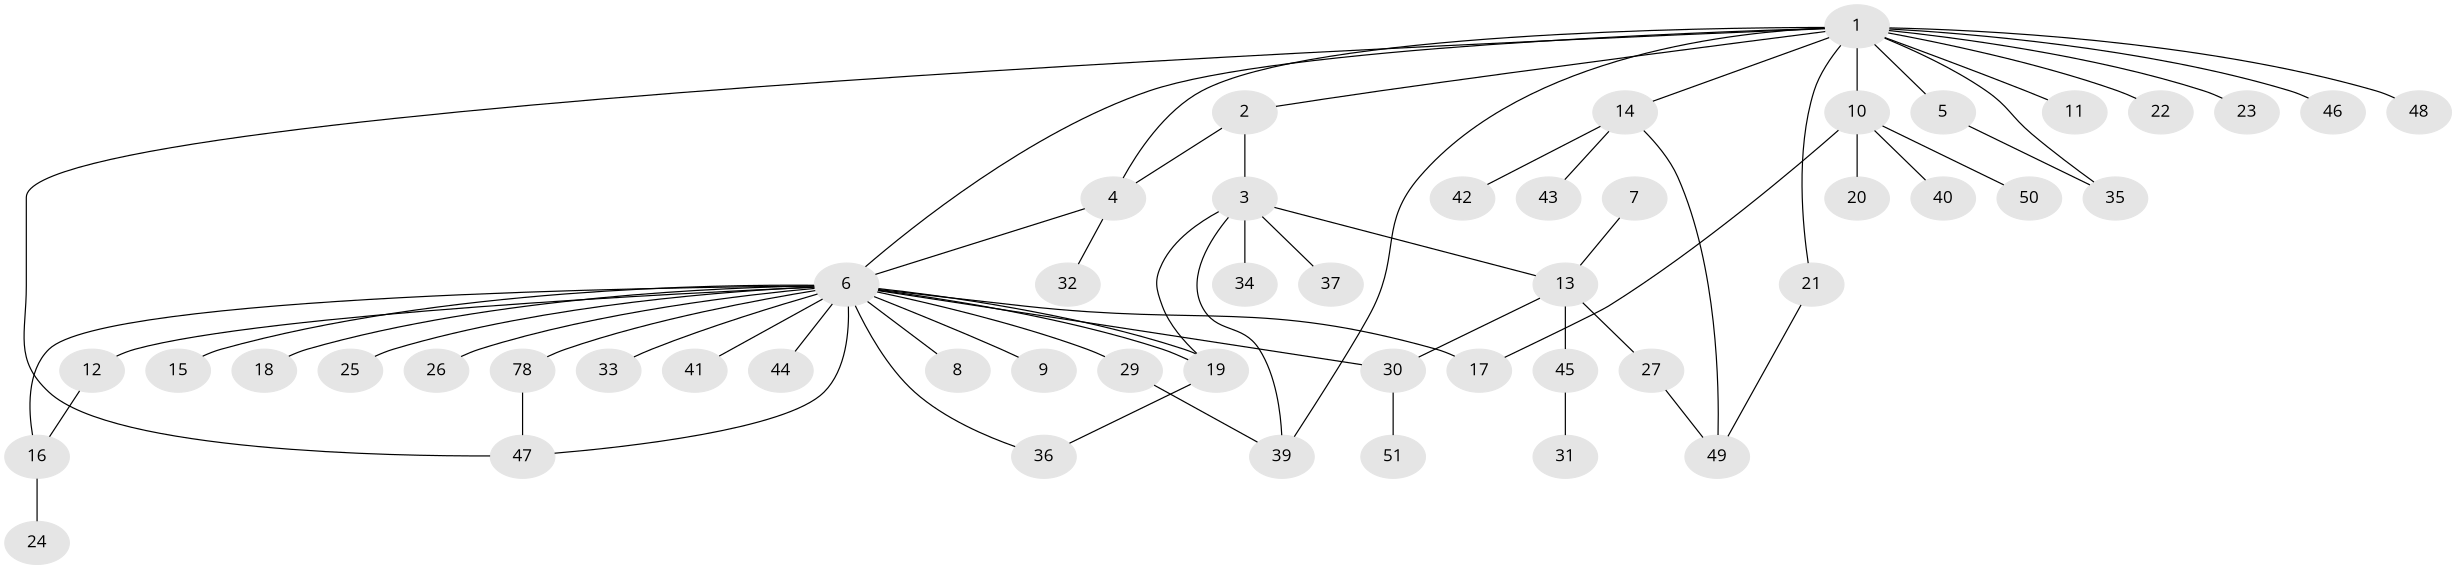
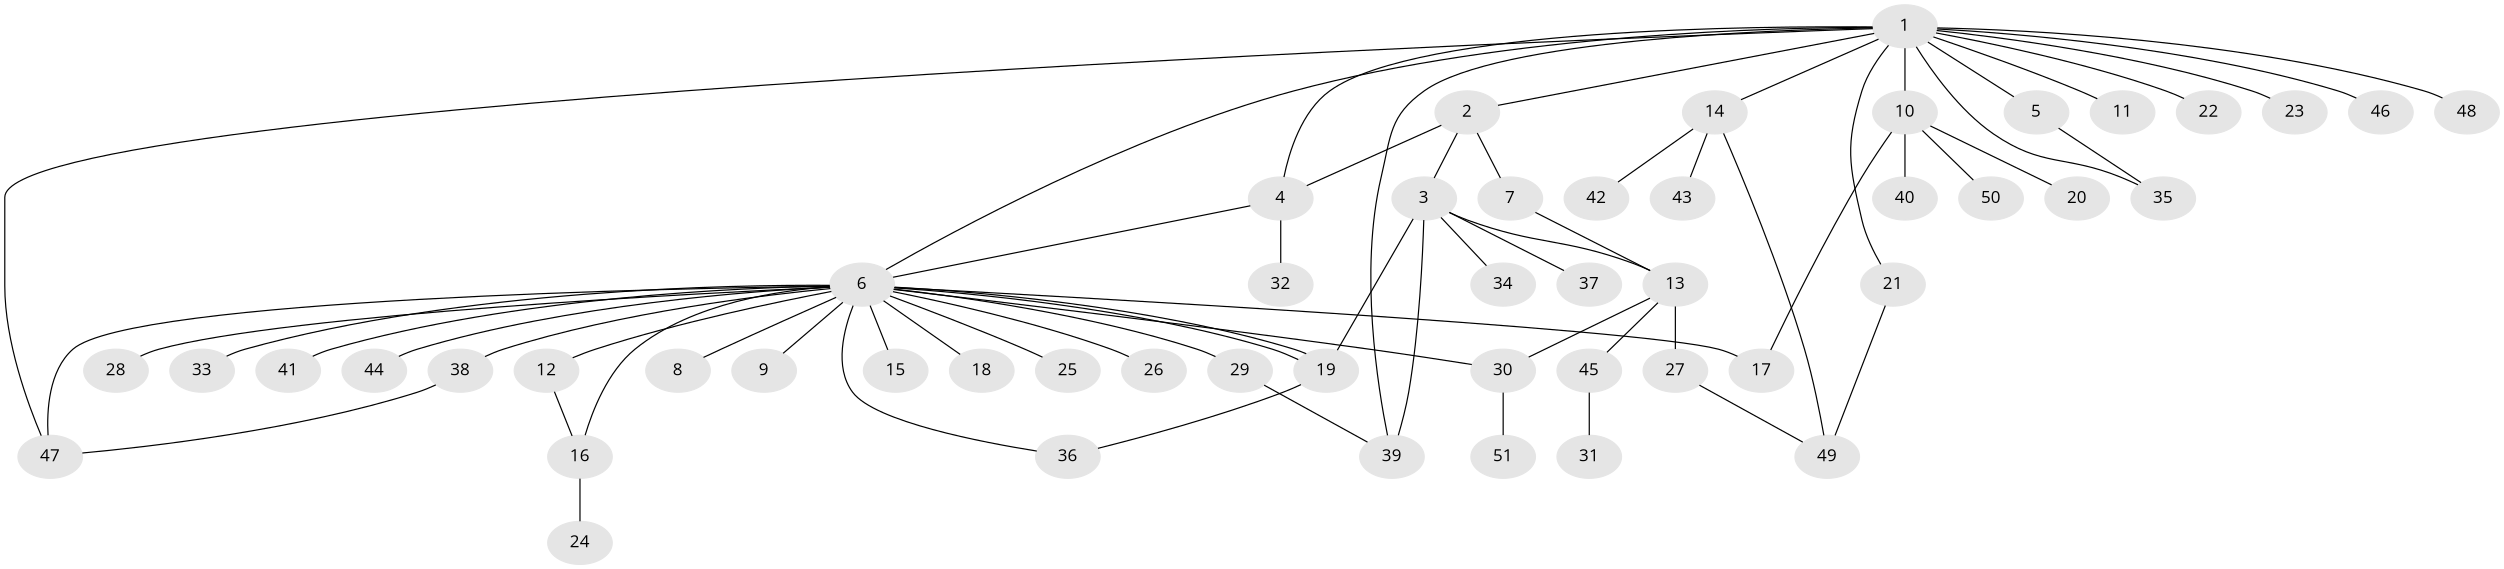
edge "2" -- "7": added
node "28": added
node "78": label "78" -> "38"
